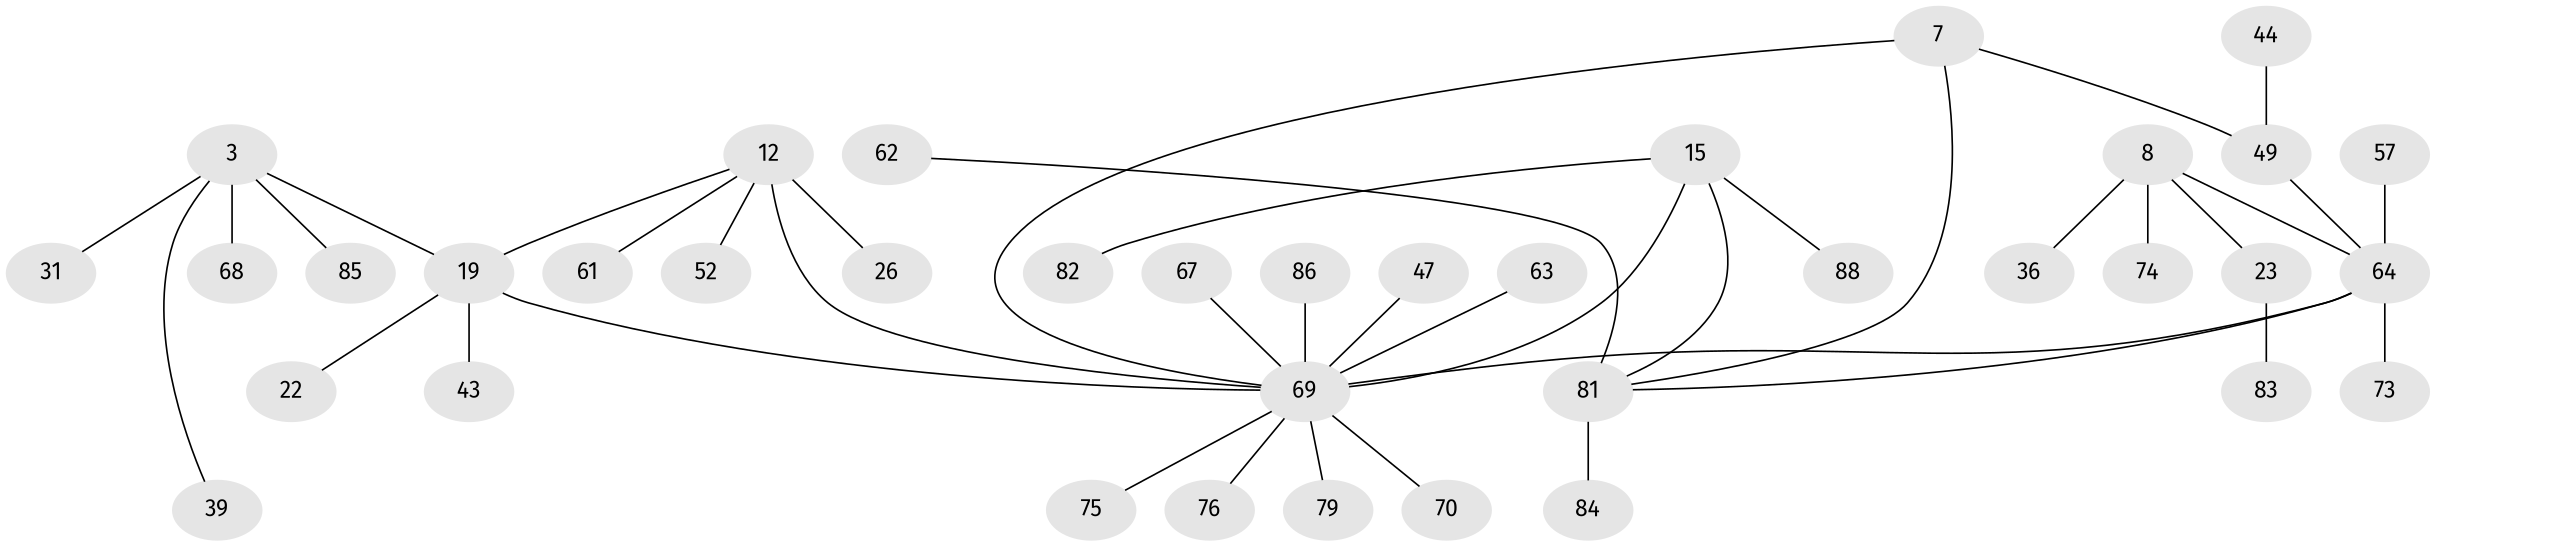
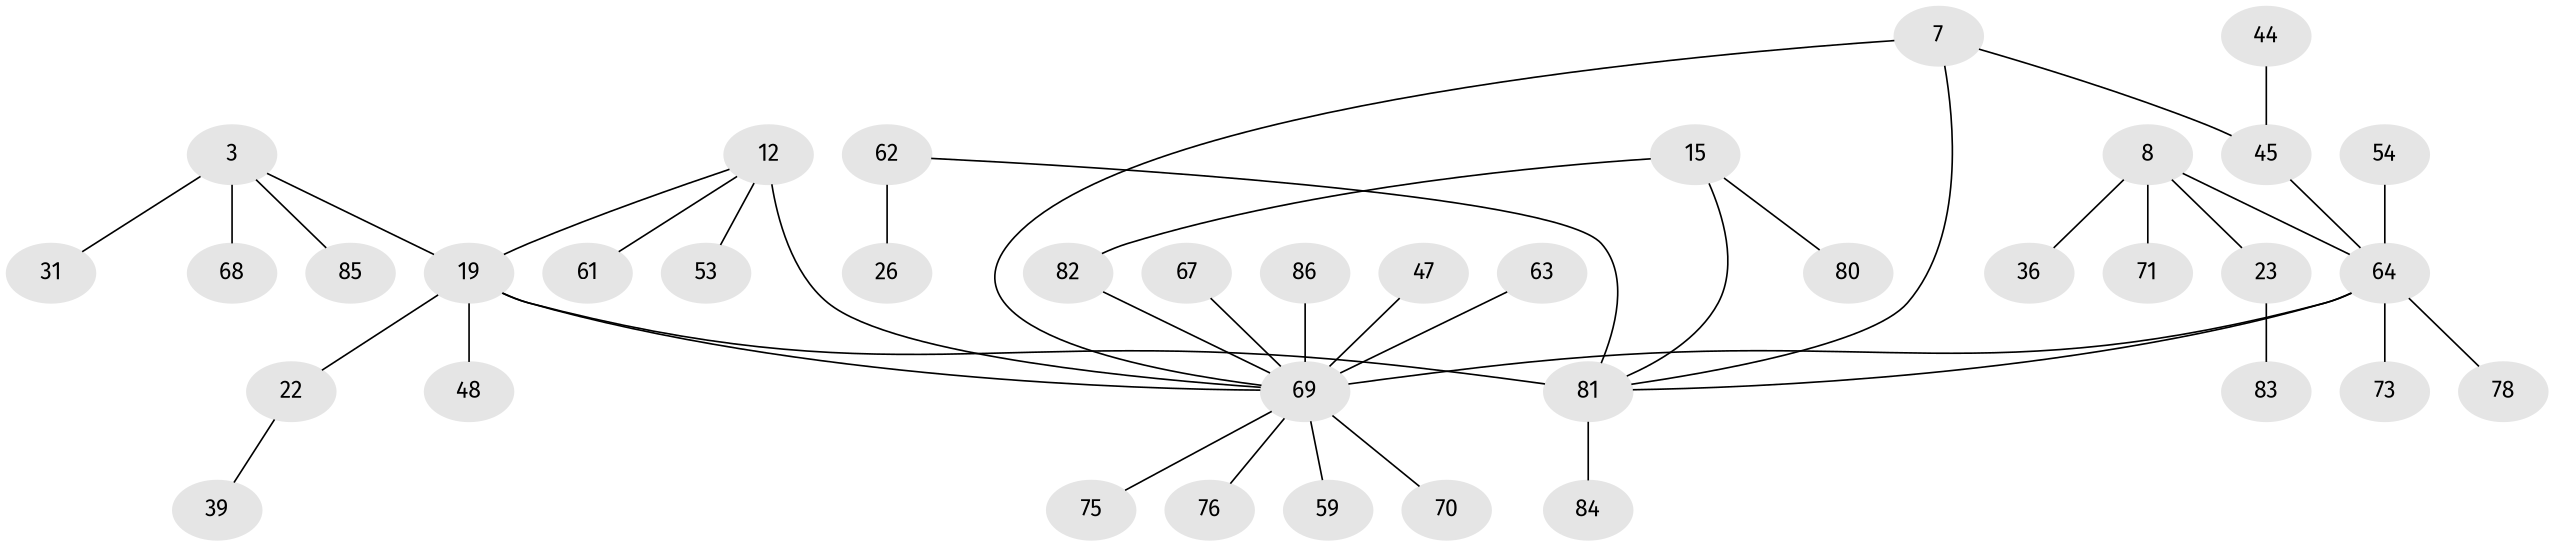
node "49": label "49" -> "45"
node "57": label "57" -> "54"
edge "12" -- "26": now "62" -- "26"
node "52": label "52" -> "53"
node "88": label "88" -> "80"
node "74": label "74" -> "71"
edge "3" -- "39": now "22" -- "39"
edge "15" -- "69": now "82" -- "69"
edge "19" -- "81": added
node "43": label "43" -> "48"
node "78": added
node "79": label "79" -> "59"
